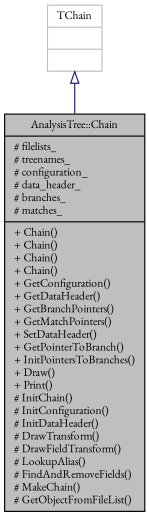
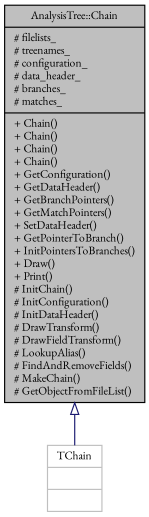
edge "AnalysisTree::Chain" -> "TChain": reversed
